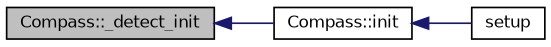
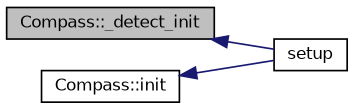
edge "Compass::init" -> "Compass::_detect_init": now "setup" -> "Compass::_detect_init"
